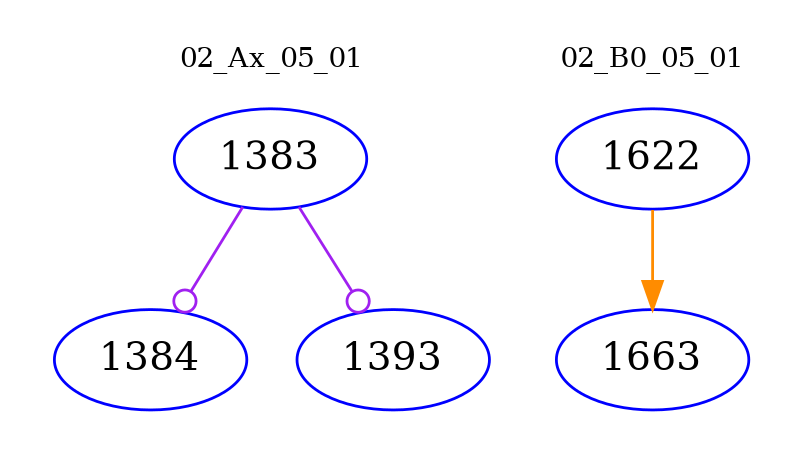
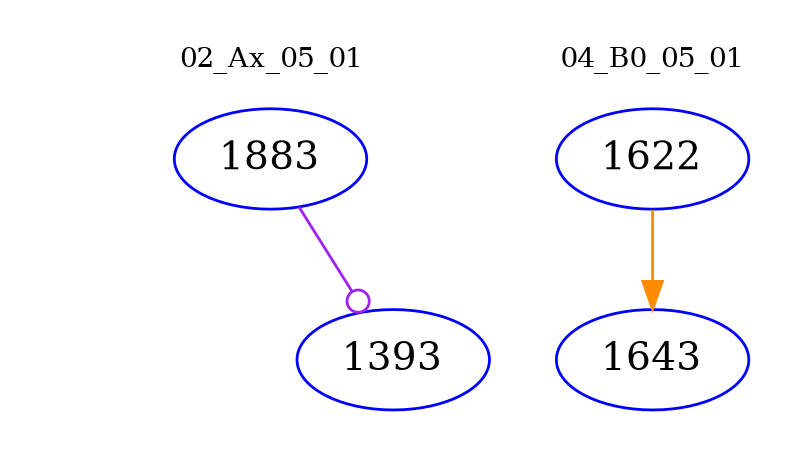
cluster "02_B0_05_01": label "02_B0_05_01" -> "04_B0_05_01"
node "1383": label "1383" -> "1883"
node "1384": removed
node "1663": label "1663" -> "1643"
